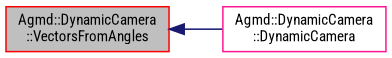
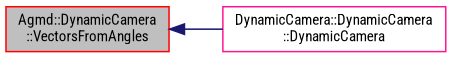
node "Agmd::DynamicCamera ::DynamicCamera": label "Agmd::DynamicCamera ::DynamicCamera" -> "DynamicCamera::DynamicCamera ::DynamicCamera"
